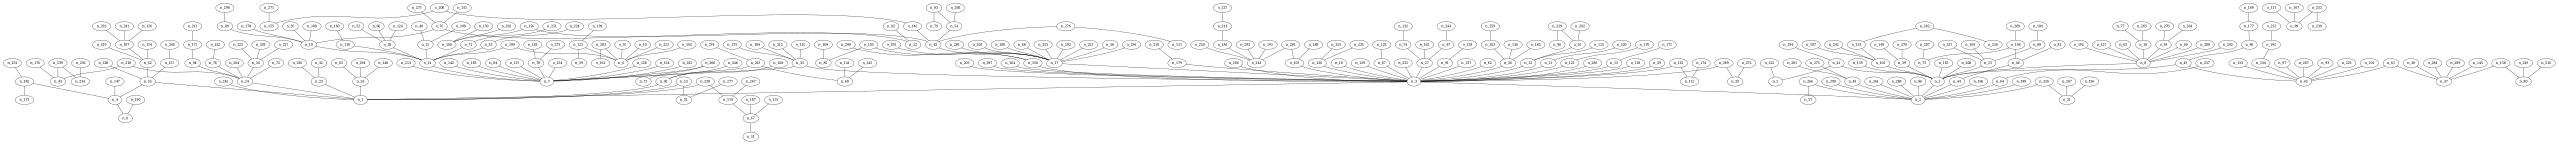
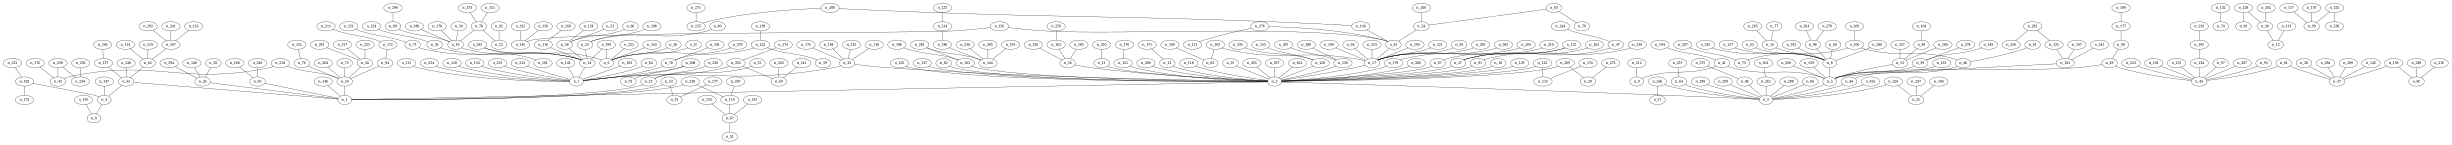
edge "n_74" -- "n_27": now "n_123" -- "n_27"
edge "n_201" -- "n_48": now "n_201" -- "n_261"
edge "n_12" -- "n_3": removed
